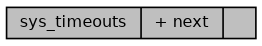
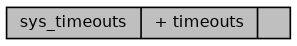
node "sys_timeouts": text "+ next" -> "+ timeouts"
